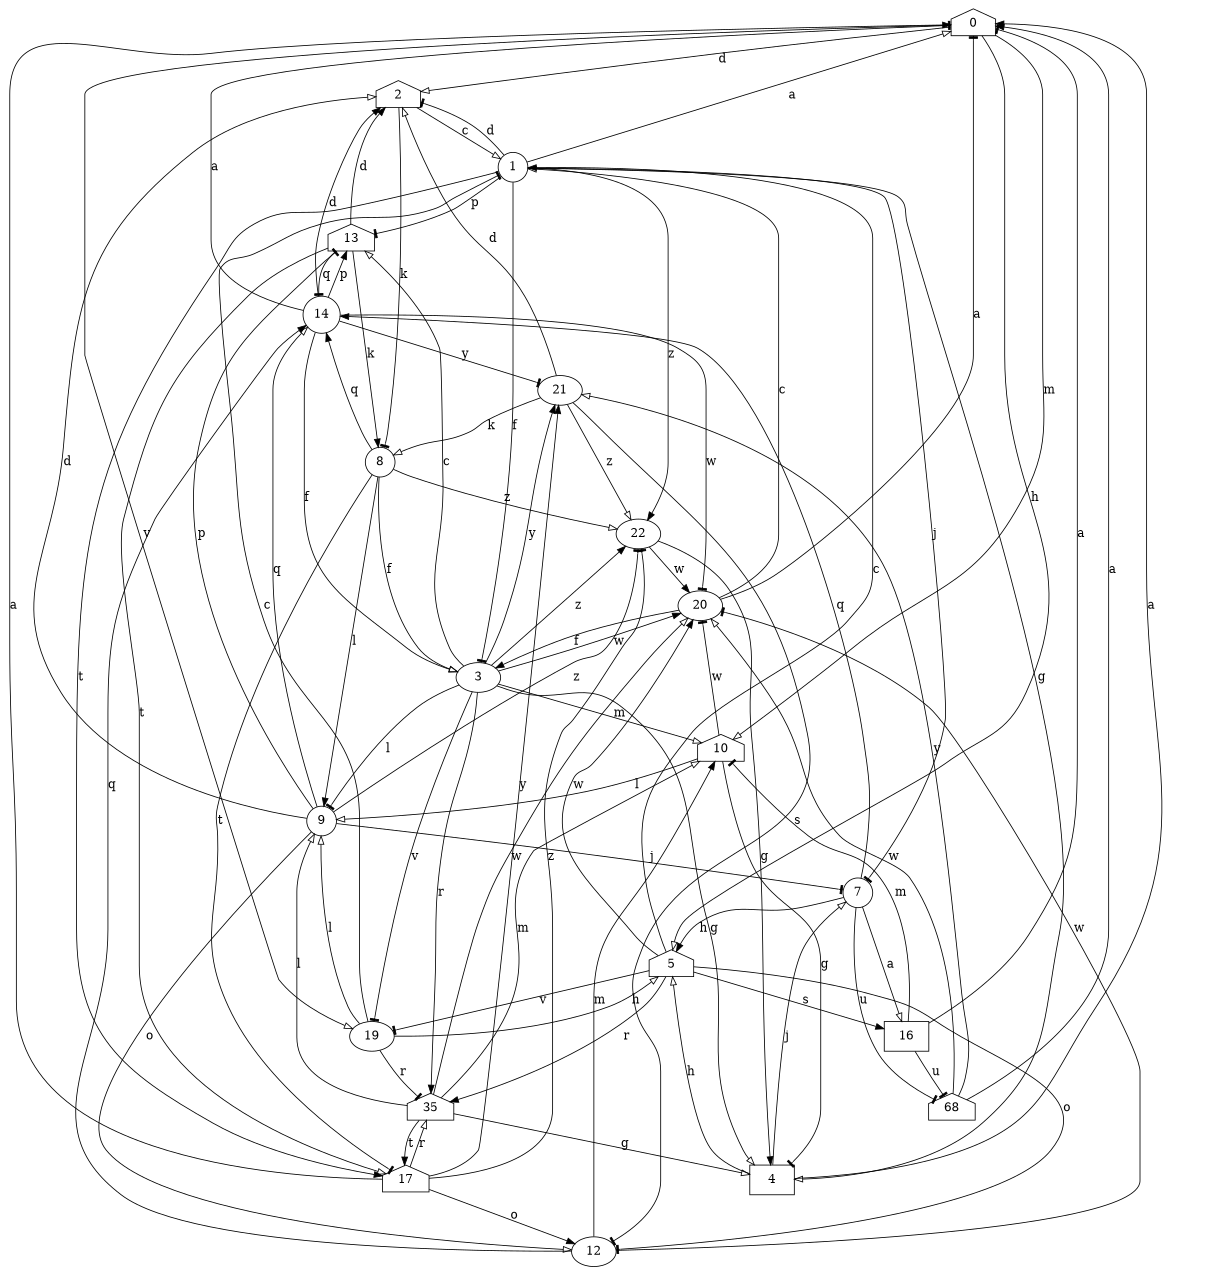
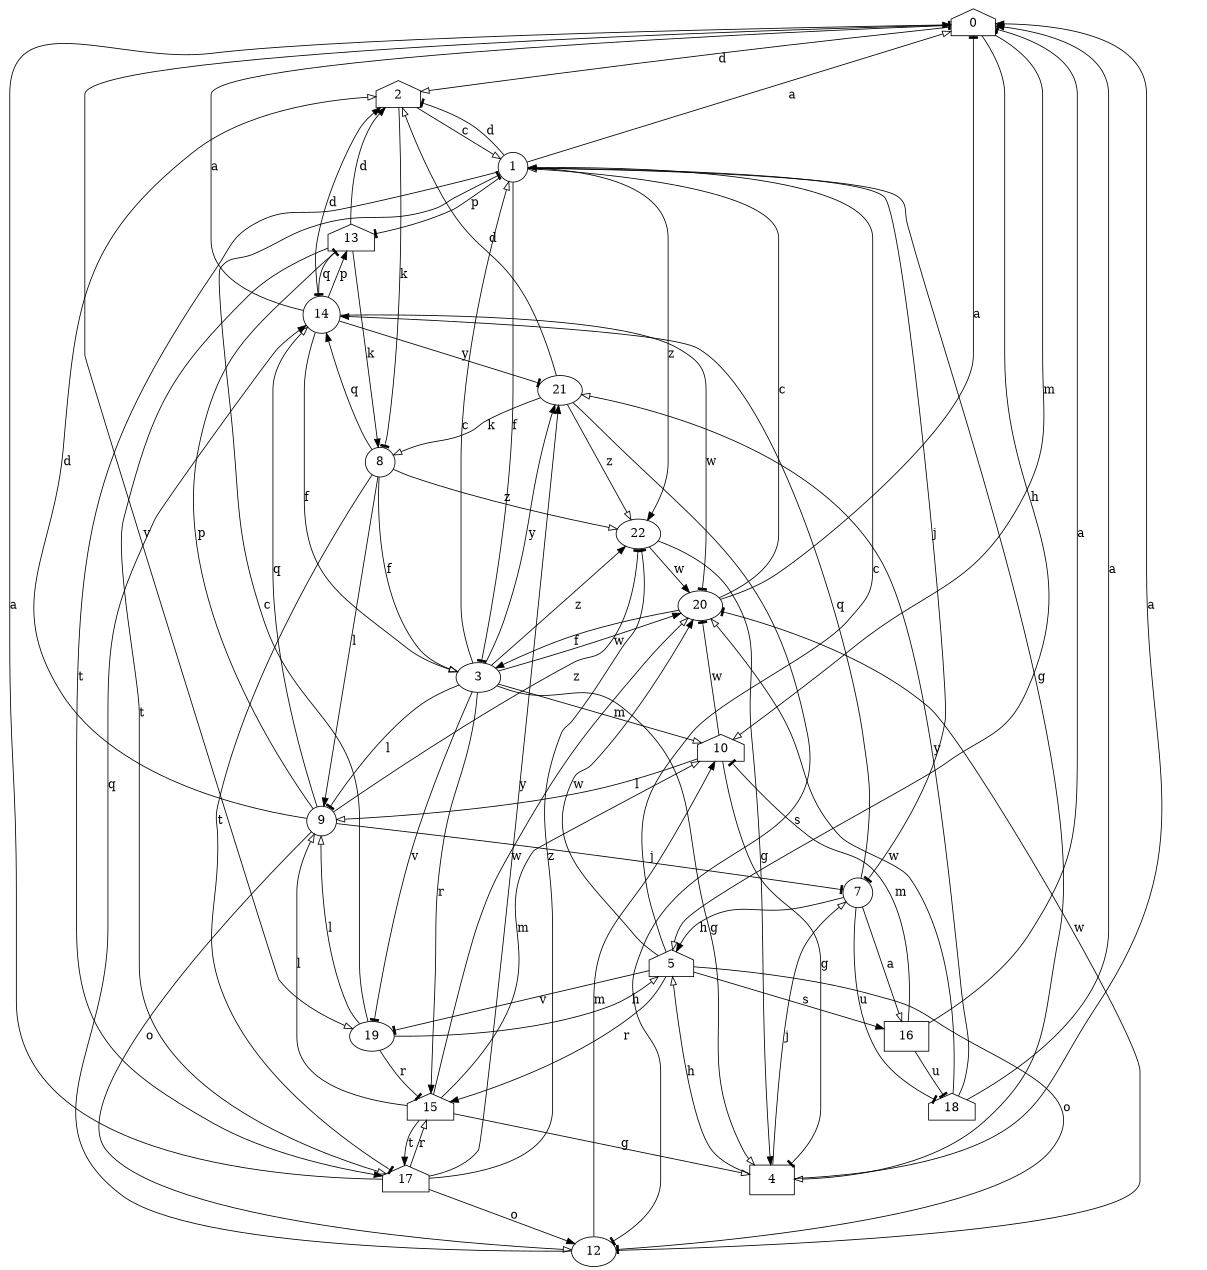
edge "3" -> "13": now "3" -> "1"
node "35": label "35" -> "15"
node "68": label "68" -> "18"
